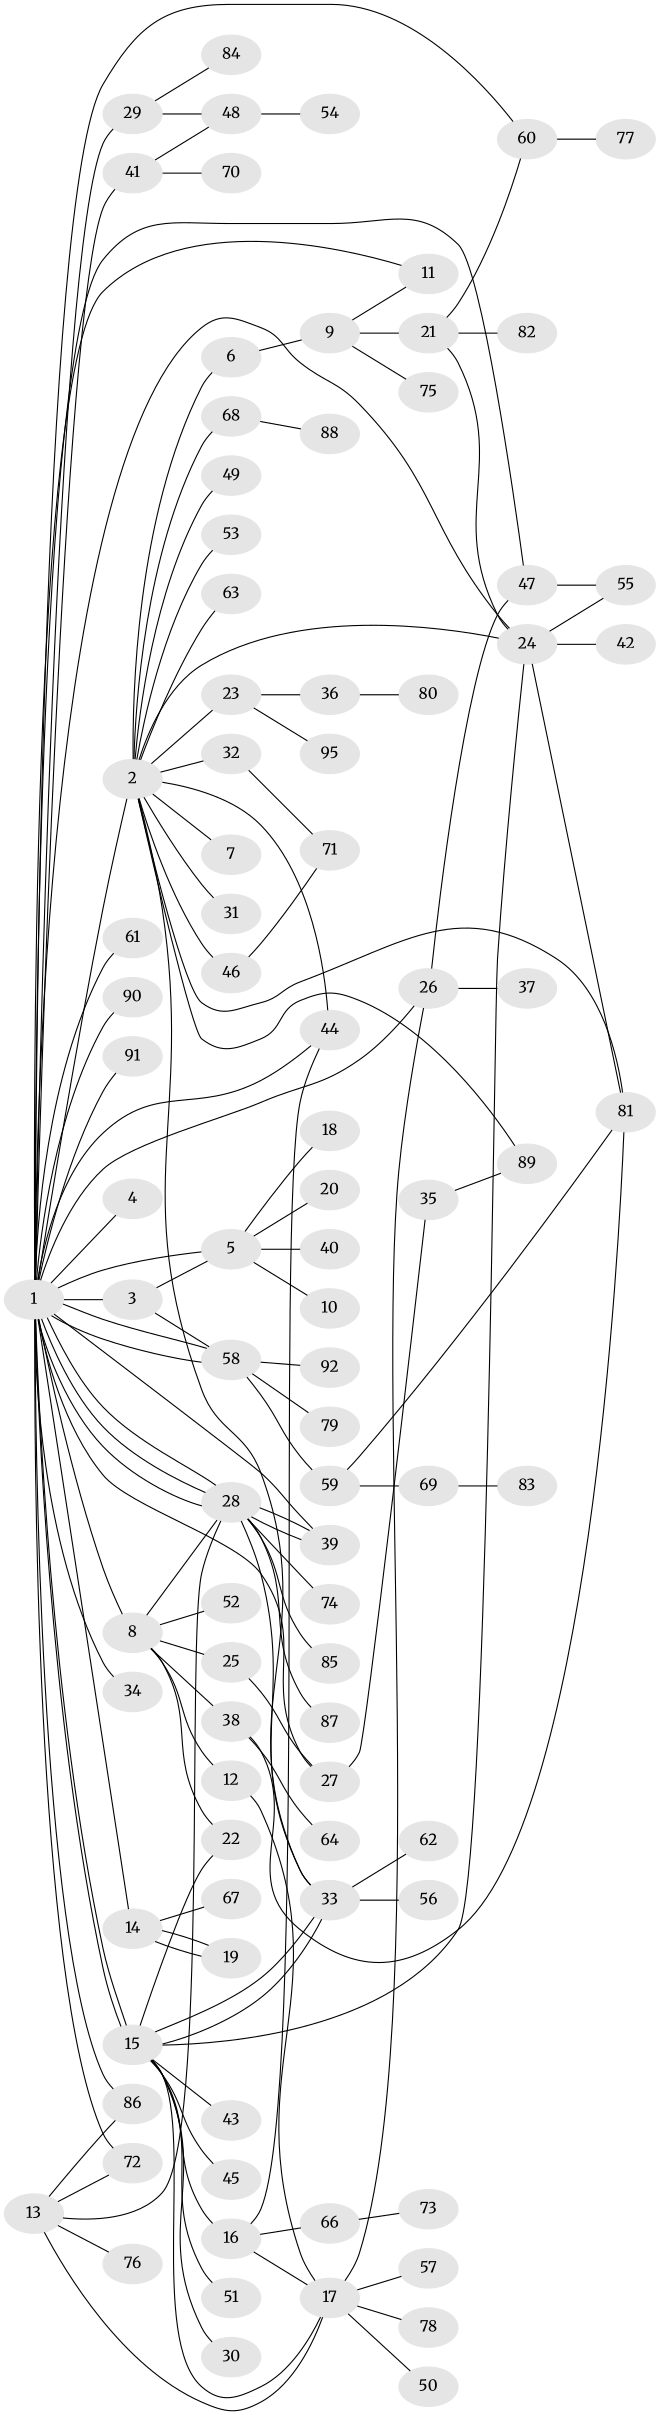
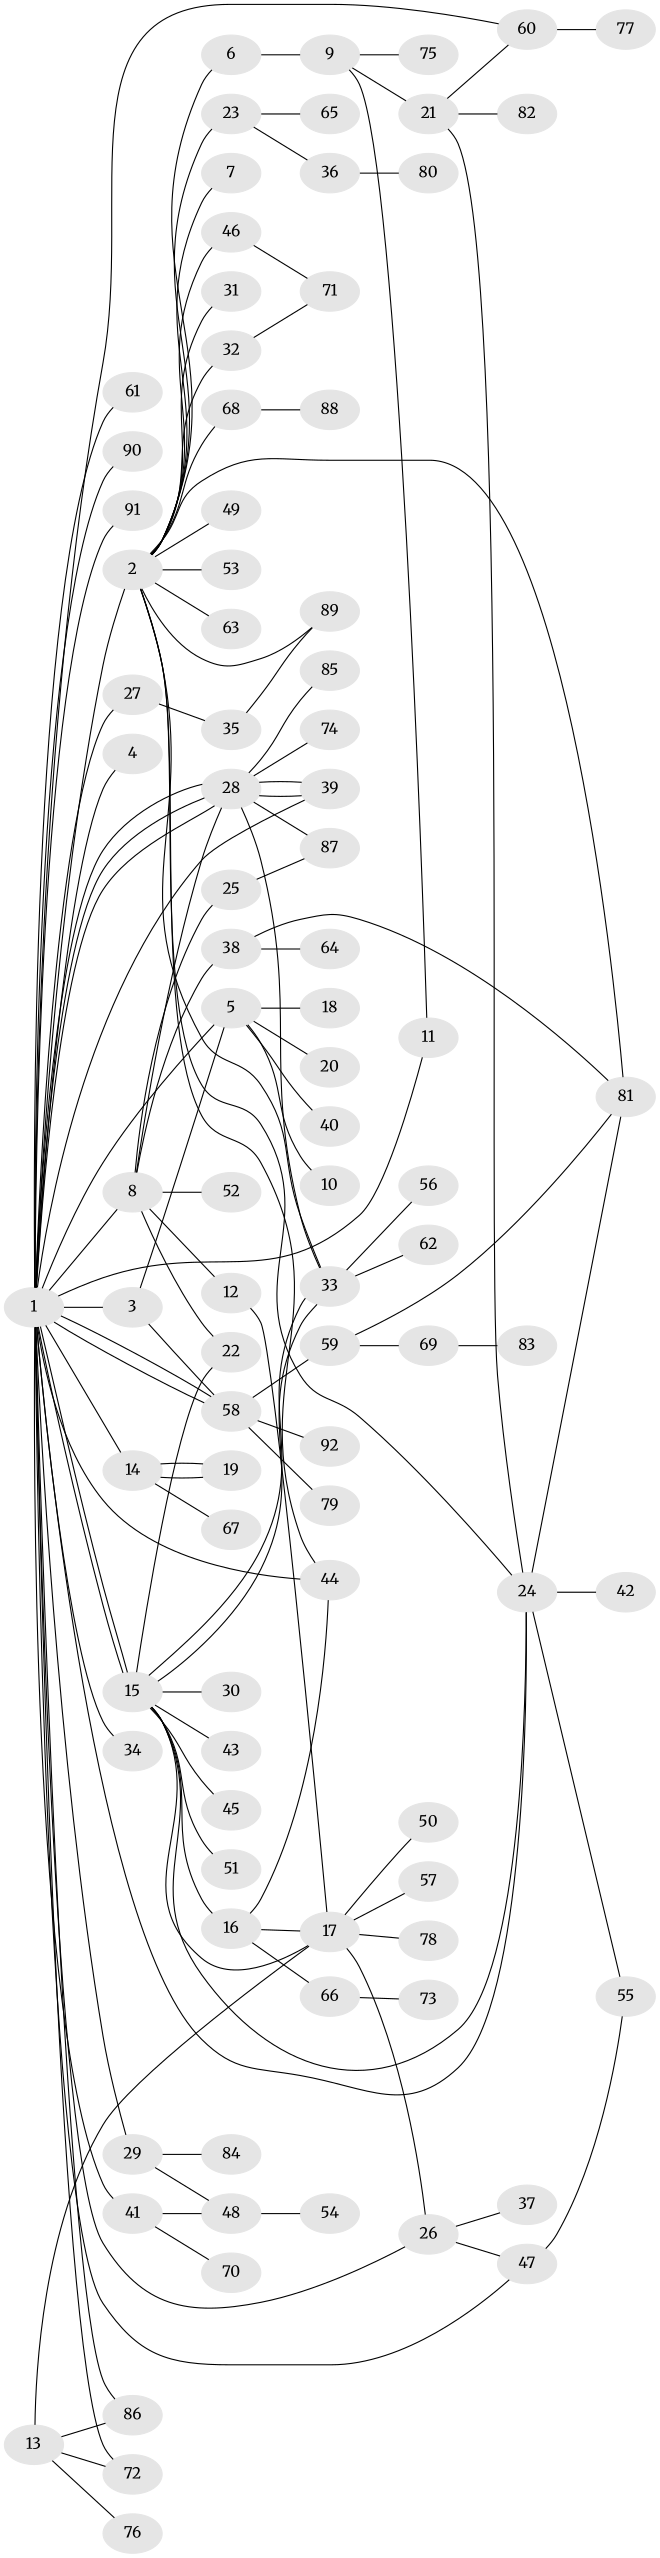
node "95": label "95" -> "65"
edge "25" -- "27": now "25" -- "87"
edge "28" -- "13": removed
